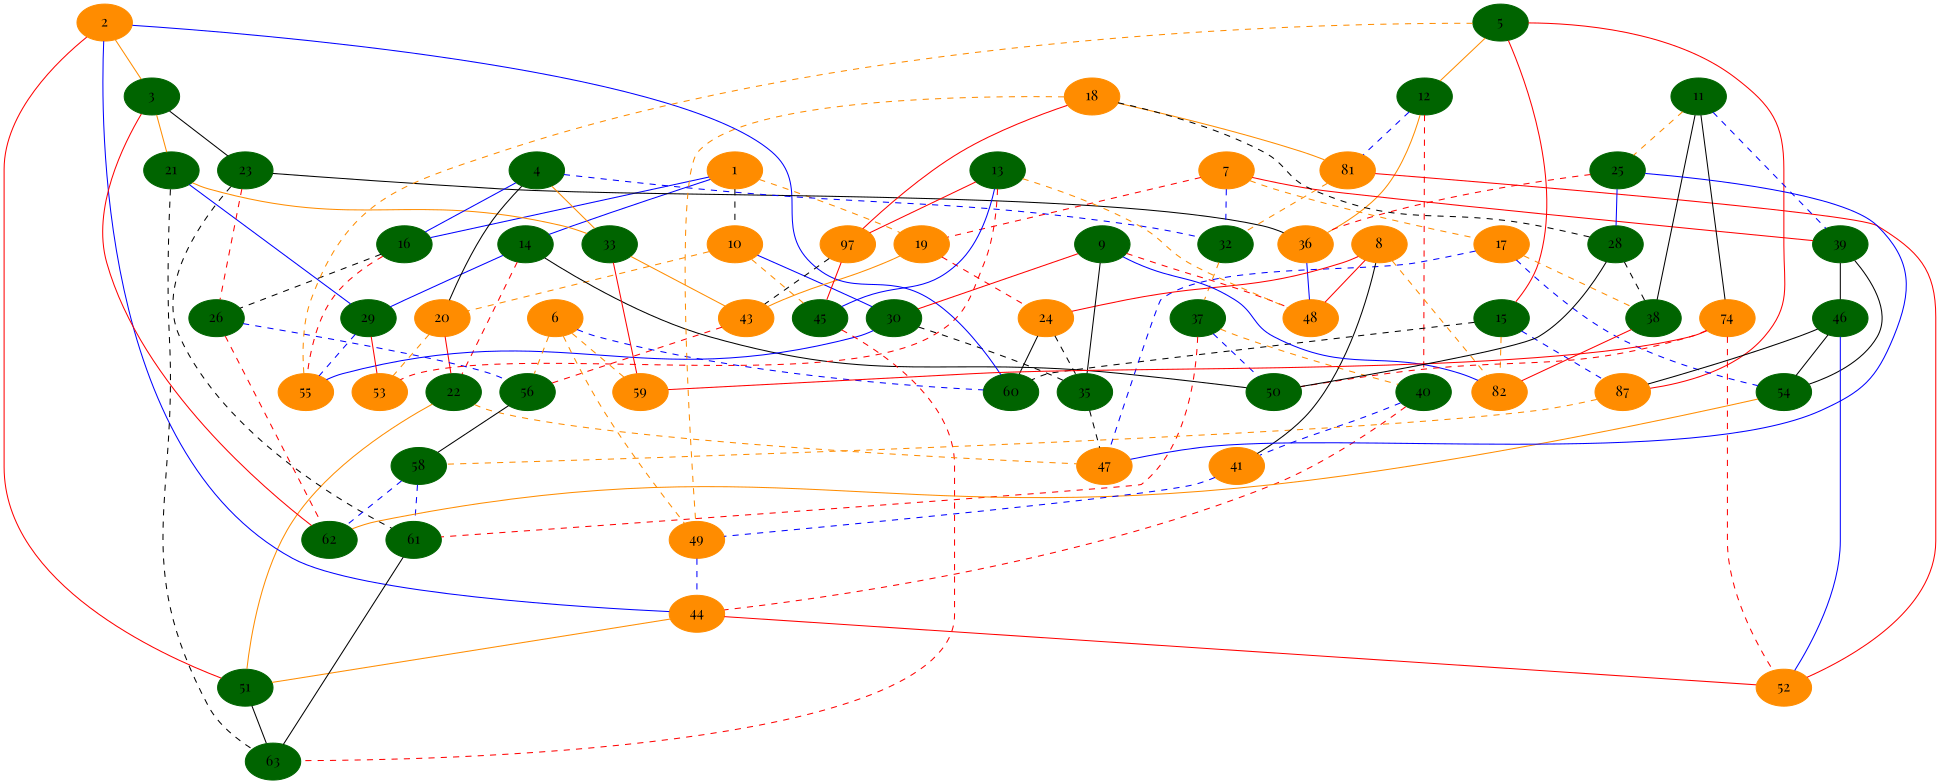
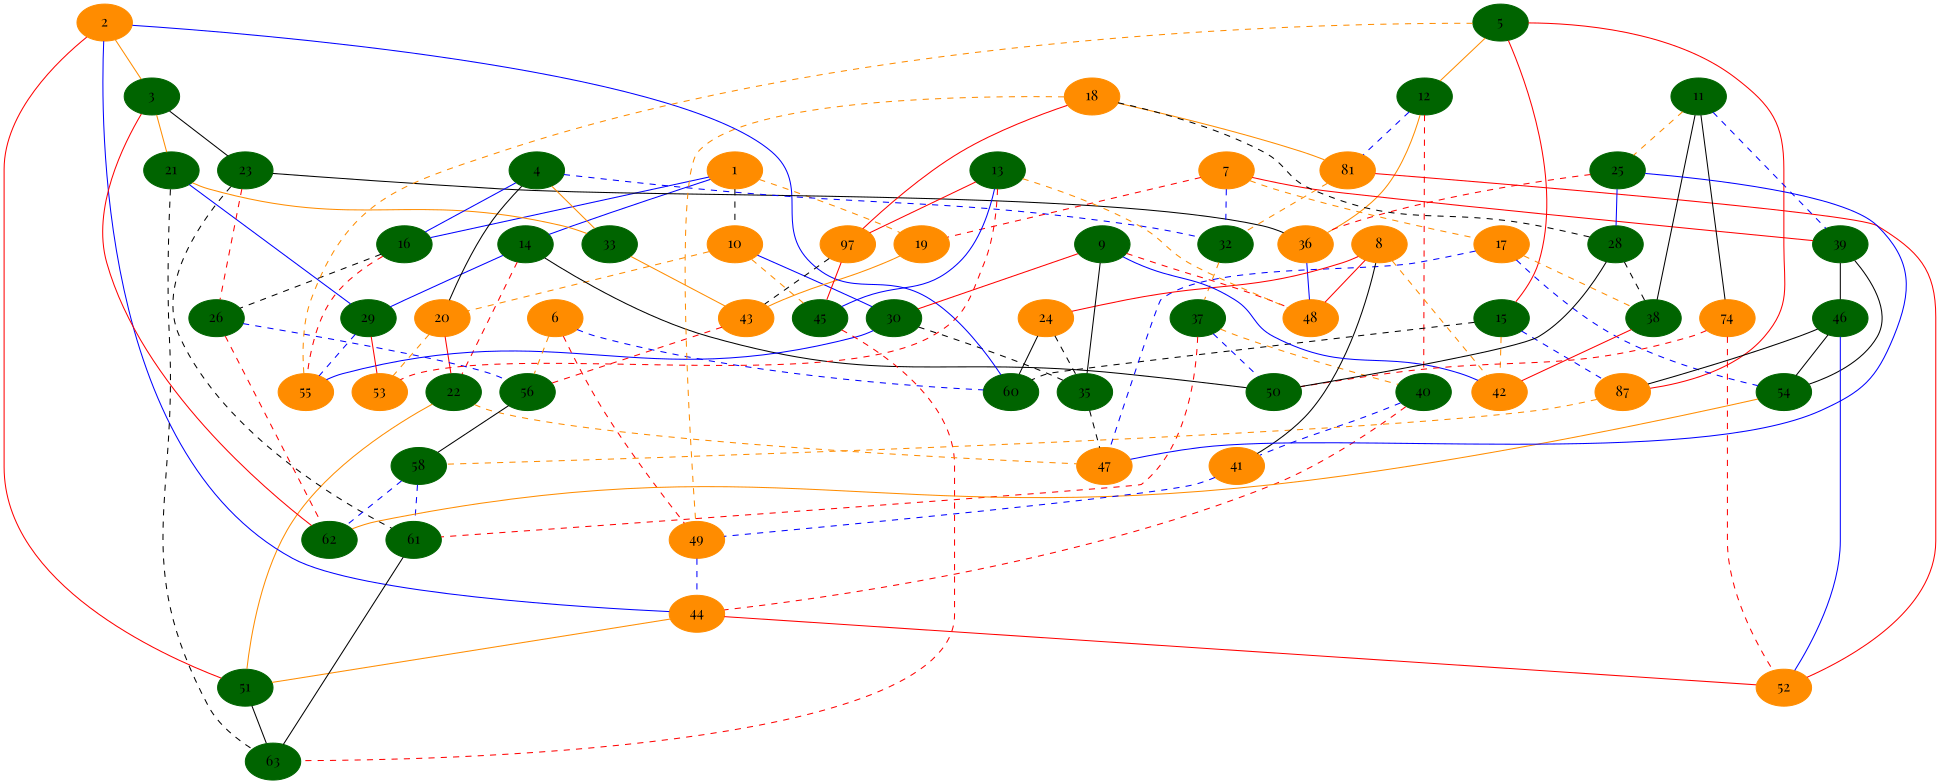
edge "19" -- "24": removed
node "59": removed
node "82": label "82" -> "42"
edge "6" -- "49": color darkorange -> red
